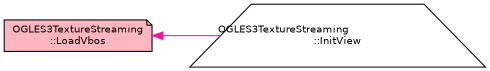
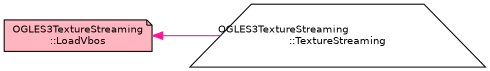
node "OGLES3TextureStreaming ::InitView": label "OGLES3TextureStreaming ::InitView" -> "OGLES3TextureStreaming ::TextureStreaming"
